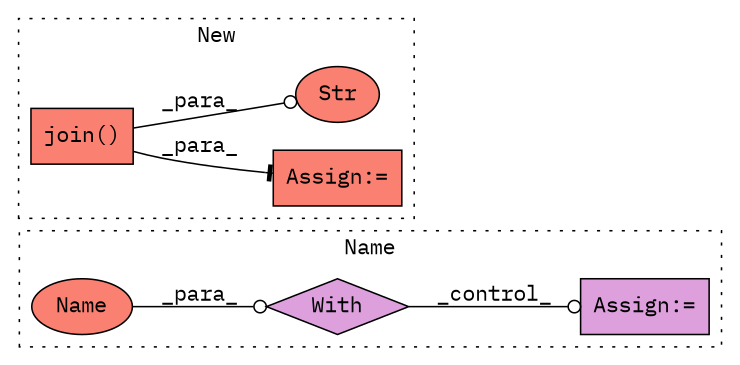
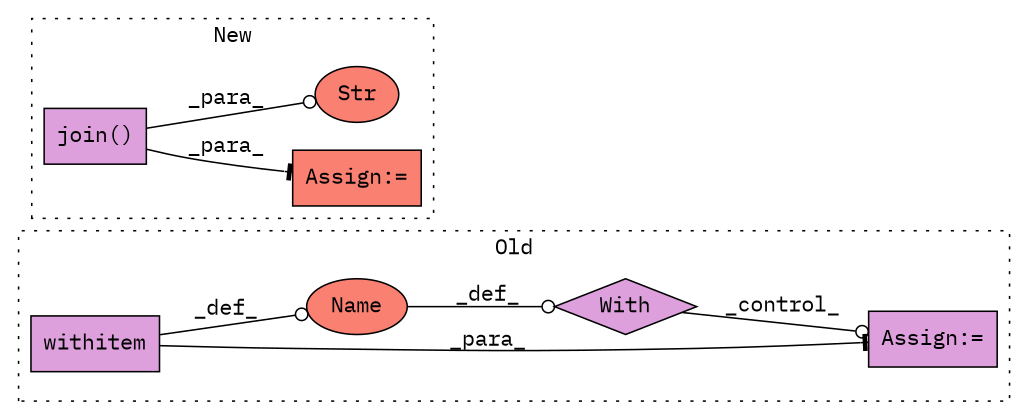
node "join()": fillcolor salmon -> plum
cluster "Name": label "Name" -> "Old"
edge "Name" -> "With": label "_para_" -> "_def_"
node "withitem": added
